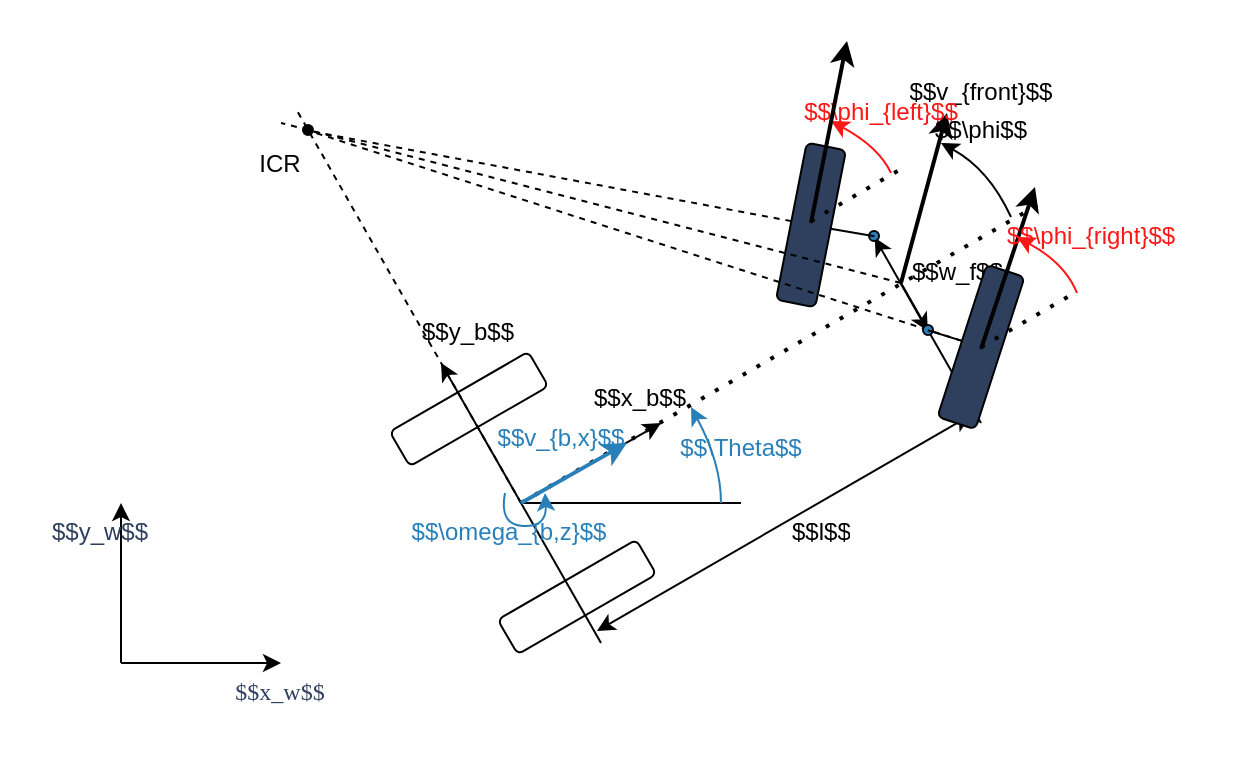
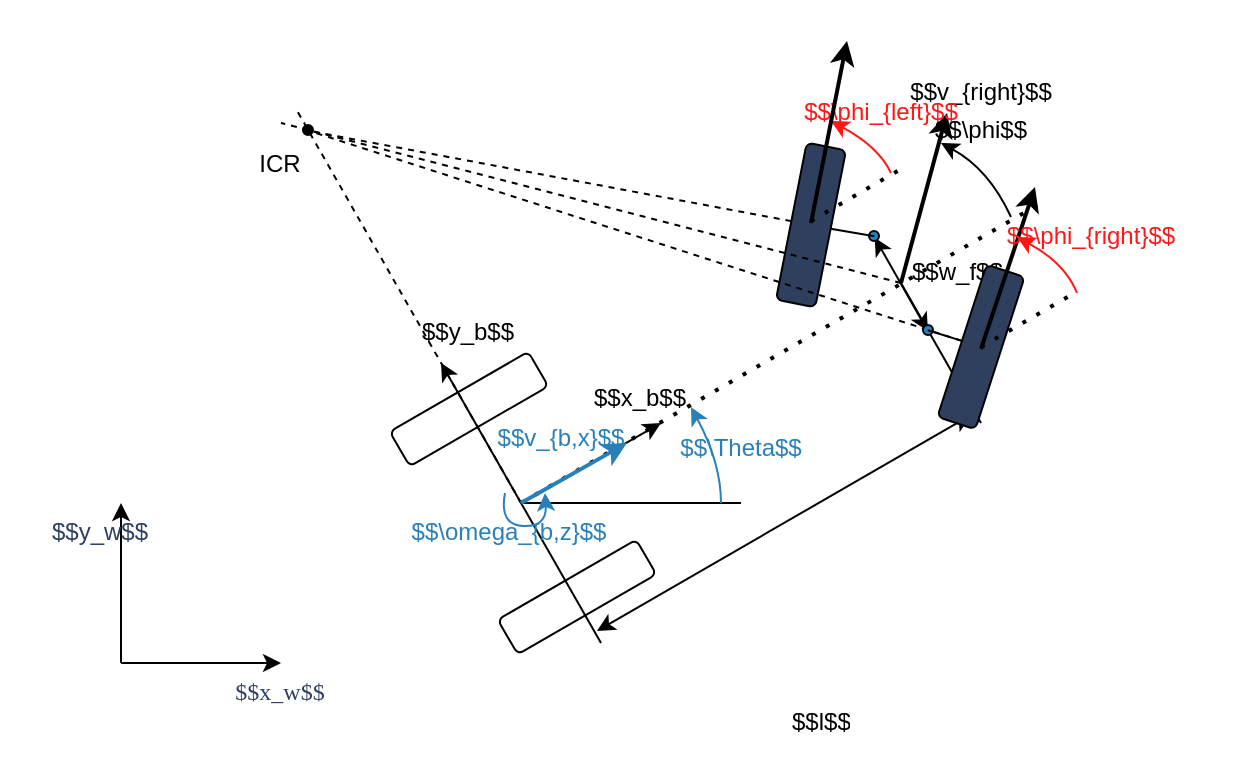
node "$$v_{front}$$": label "$$v_{front}$$" -> "$$v_{right}$$"
node "$$l$$": moved (861, 533) -> (861, 723)
